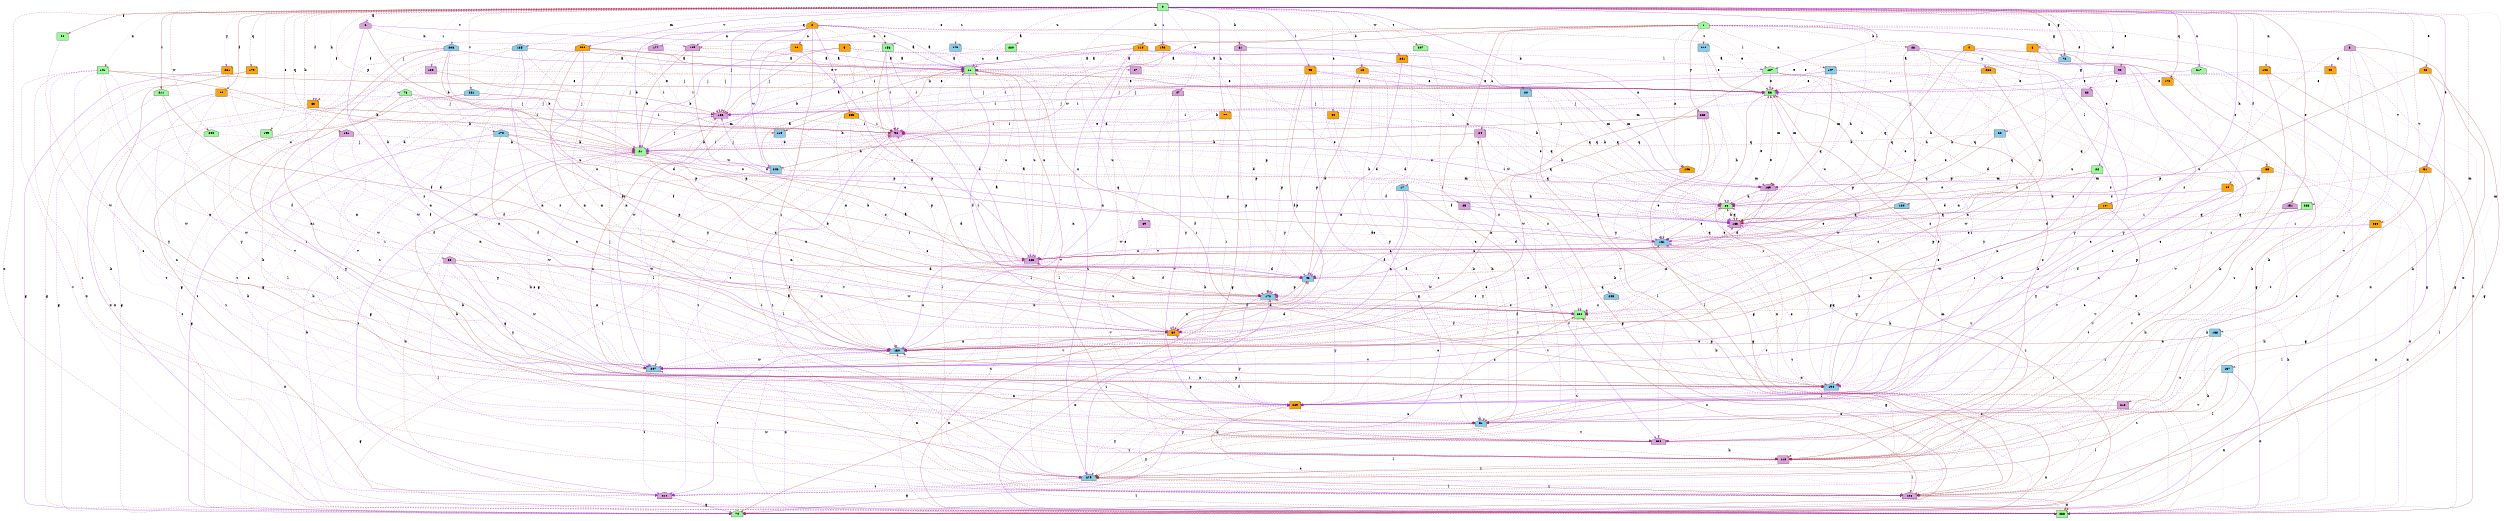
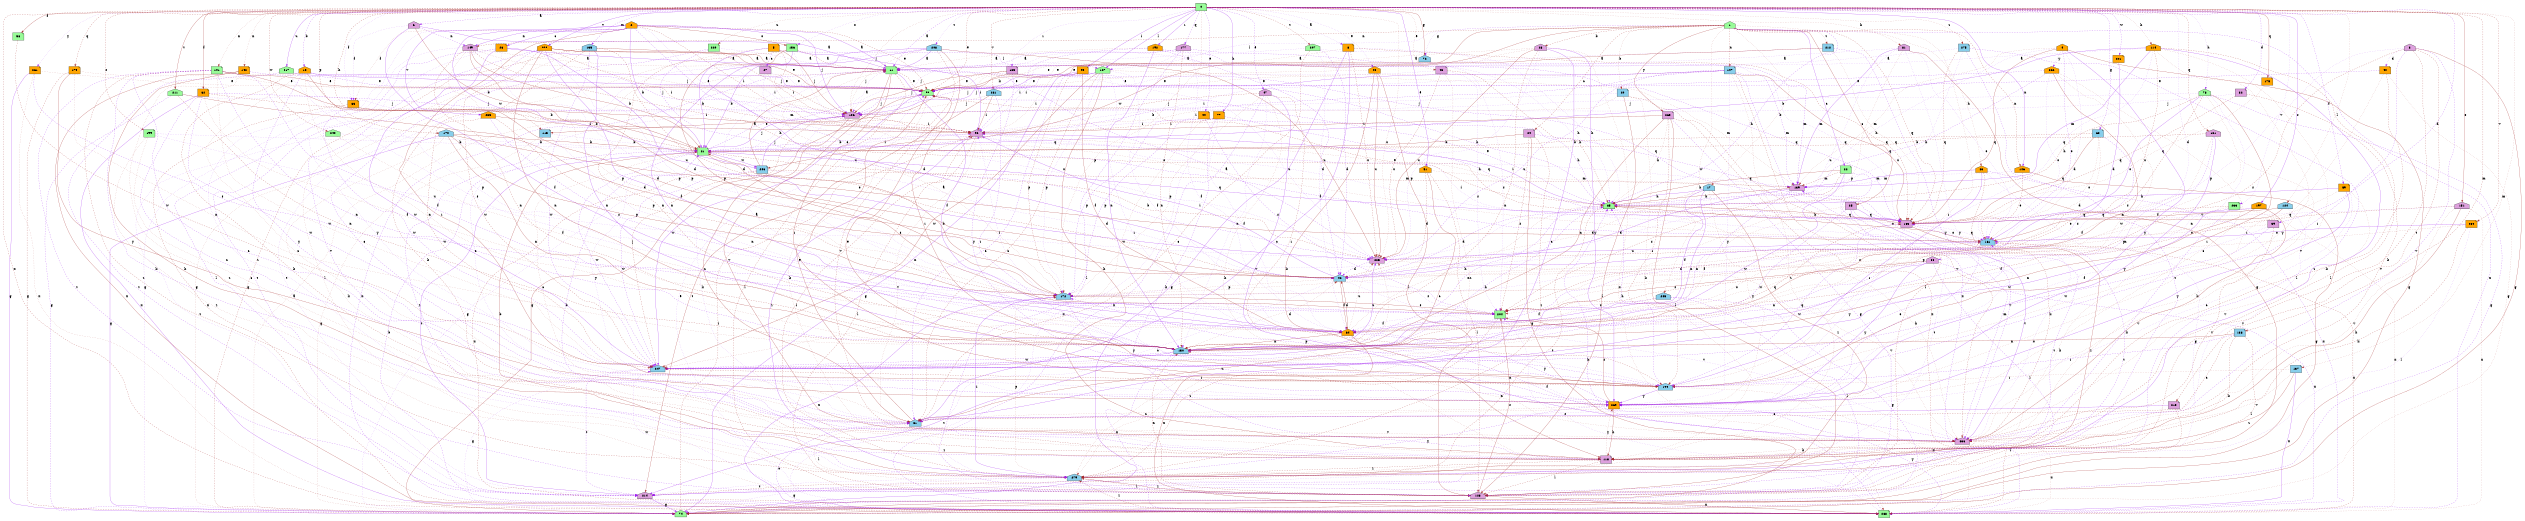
edge "240" -> "21": label "j" -> "b"
edge "127" -> "194": style dashed -> dotted
edge "124" -> "183": label "q" -> "v"
edge "118" -> "172": removed, label "p"
